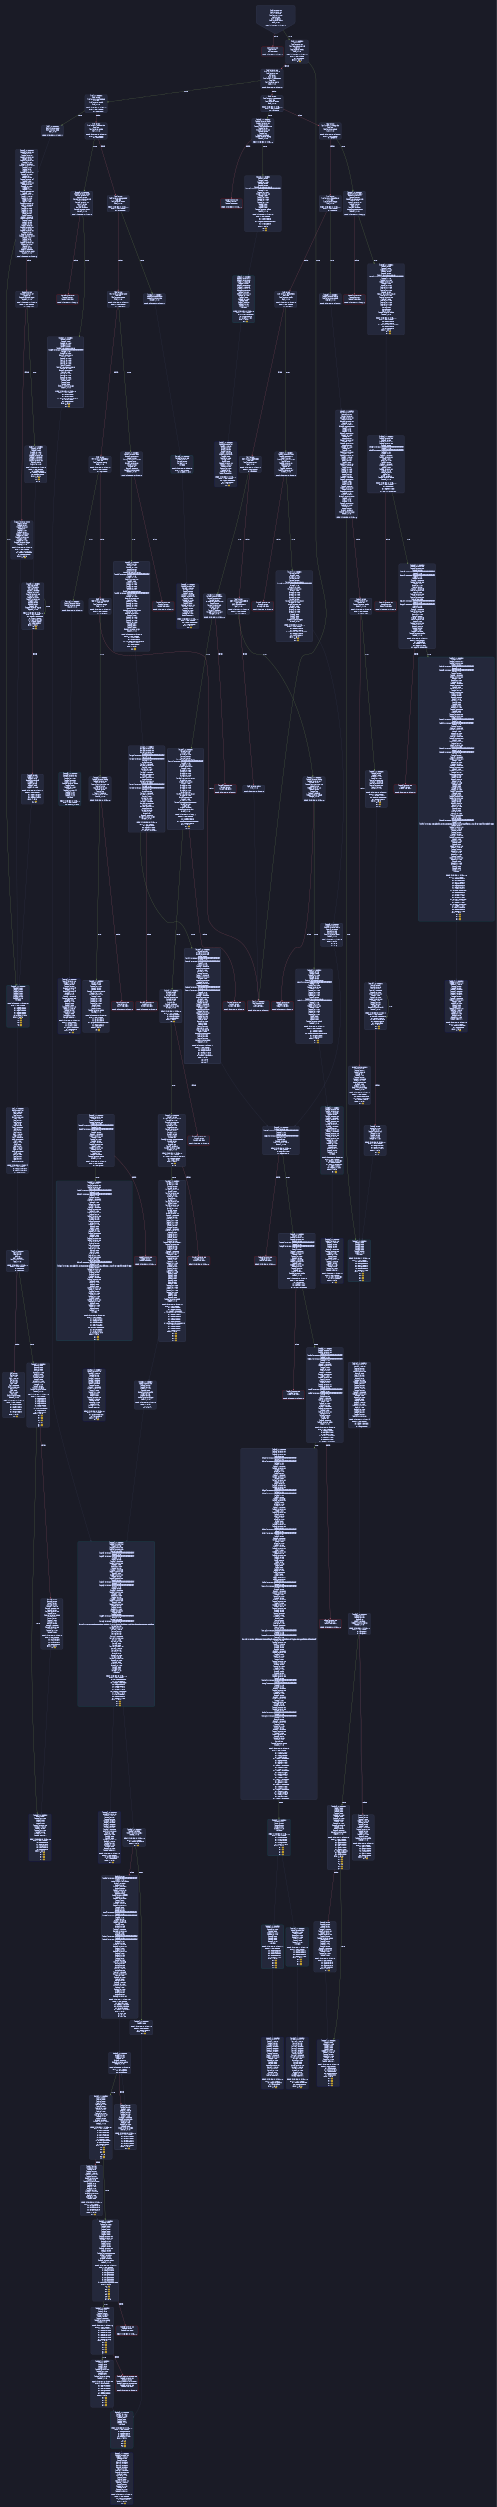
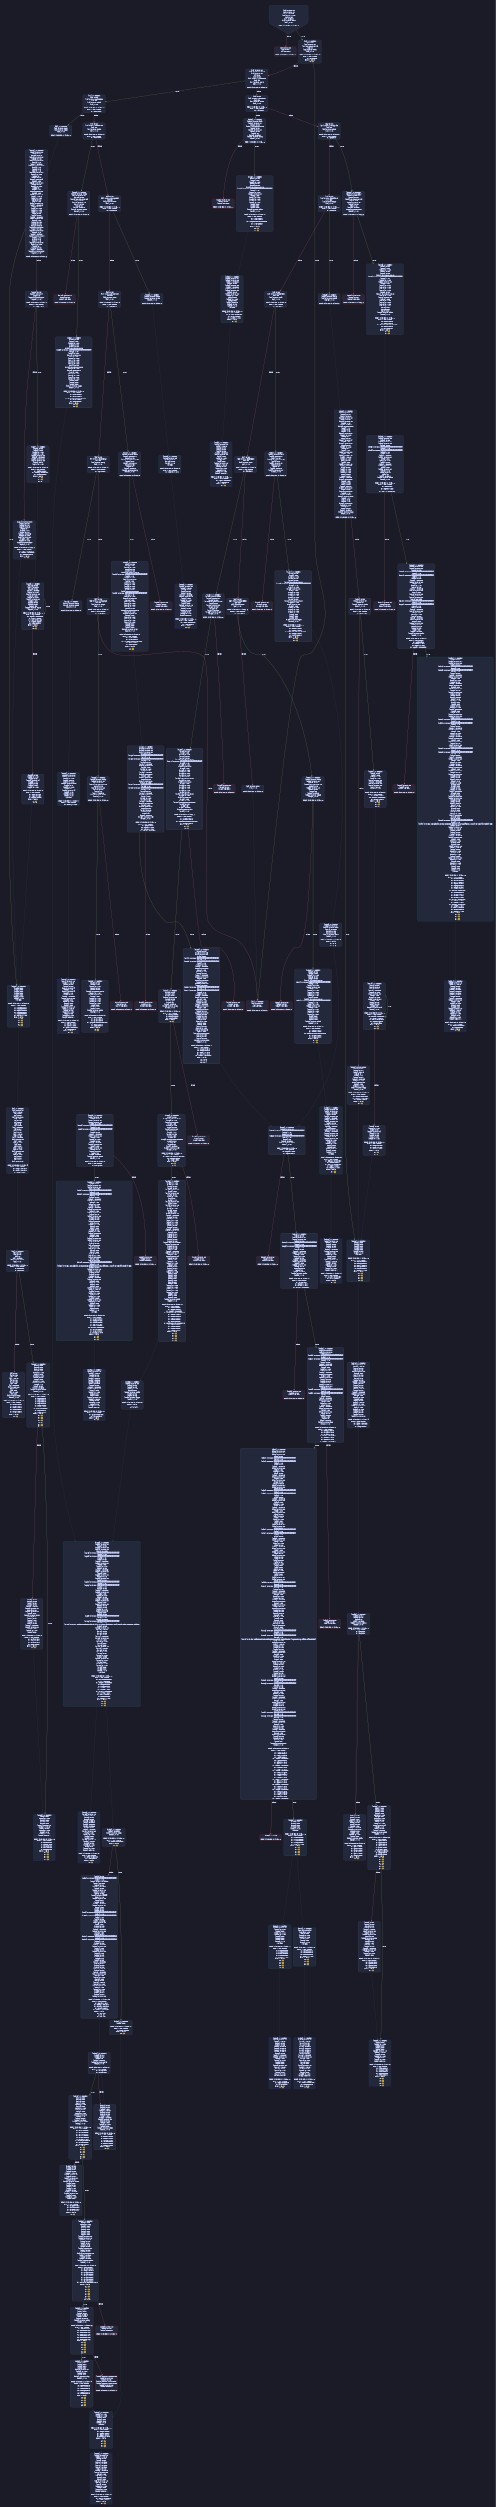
node "[1131] INVALID Stack size req: 0, sizeΔ: 0": added
